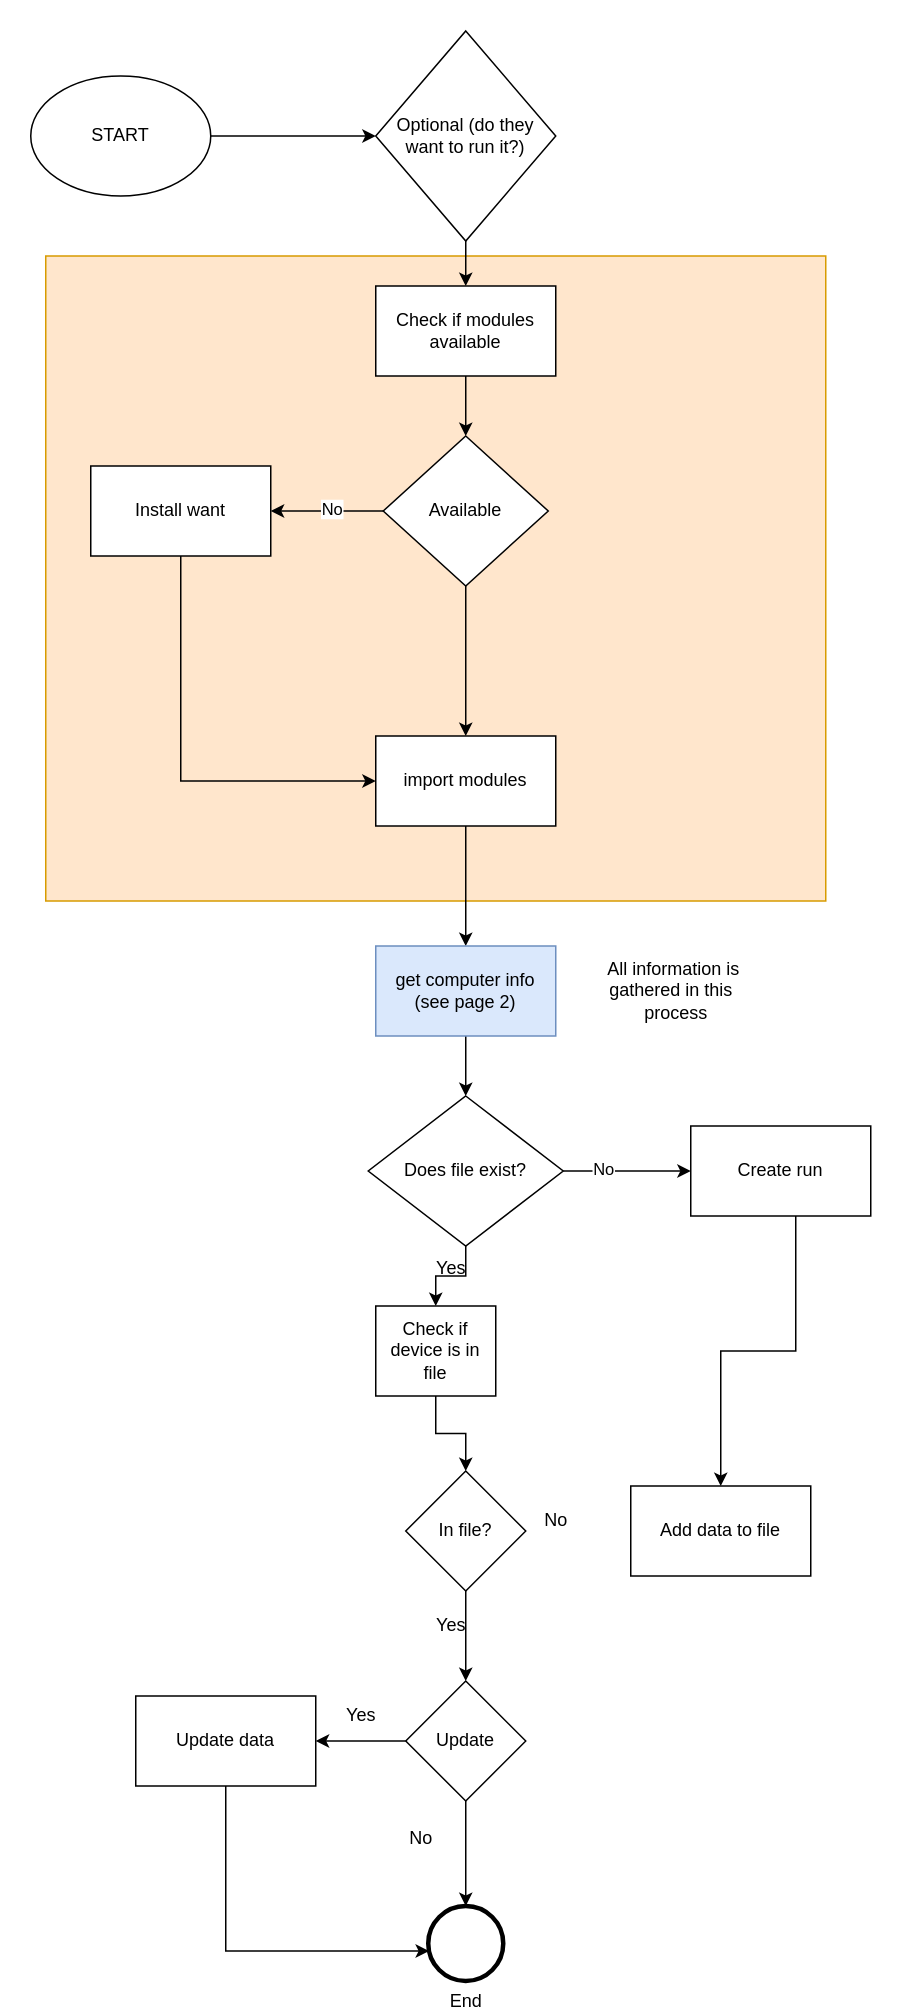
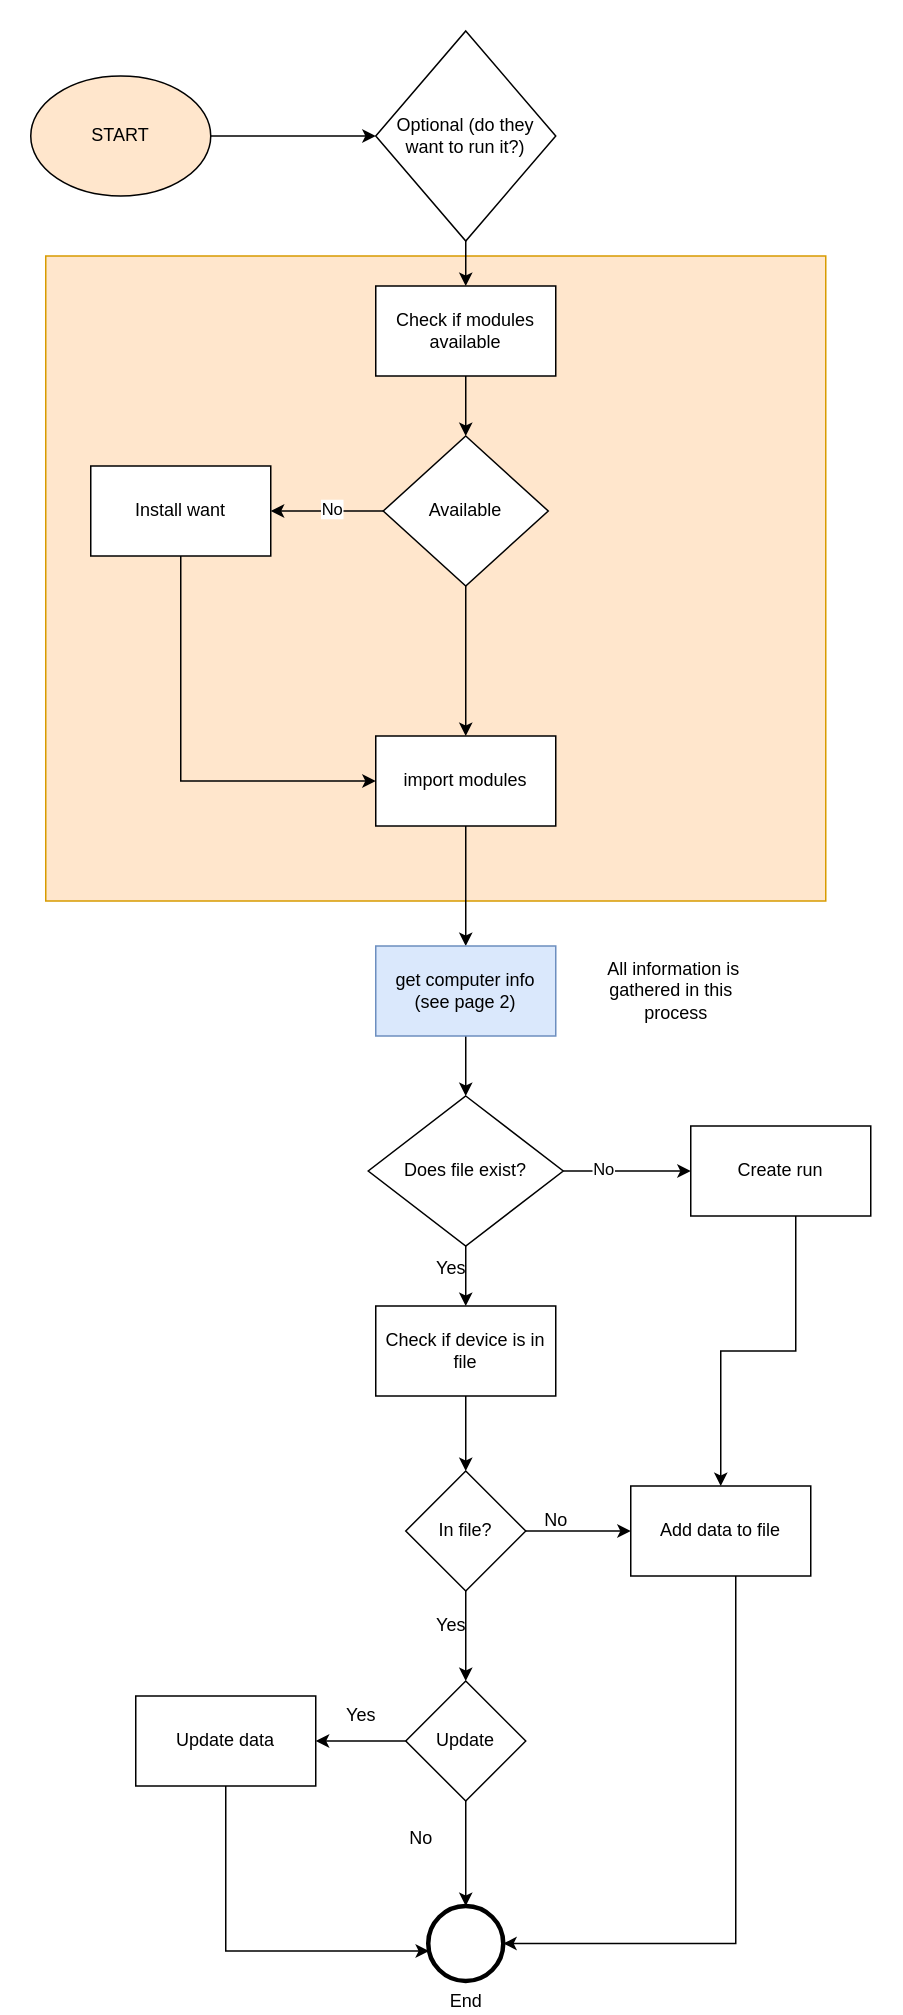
node "START": fillcolor #ffffff -> #ffe6cc
node "Check if device is in file": size 120x90 -> 180x90
edge "In file?" -> "Add data to file": added
edge "Add data to file" -> "End": added
